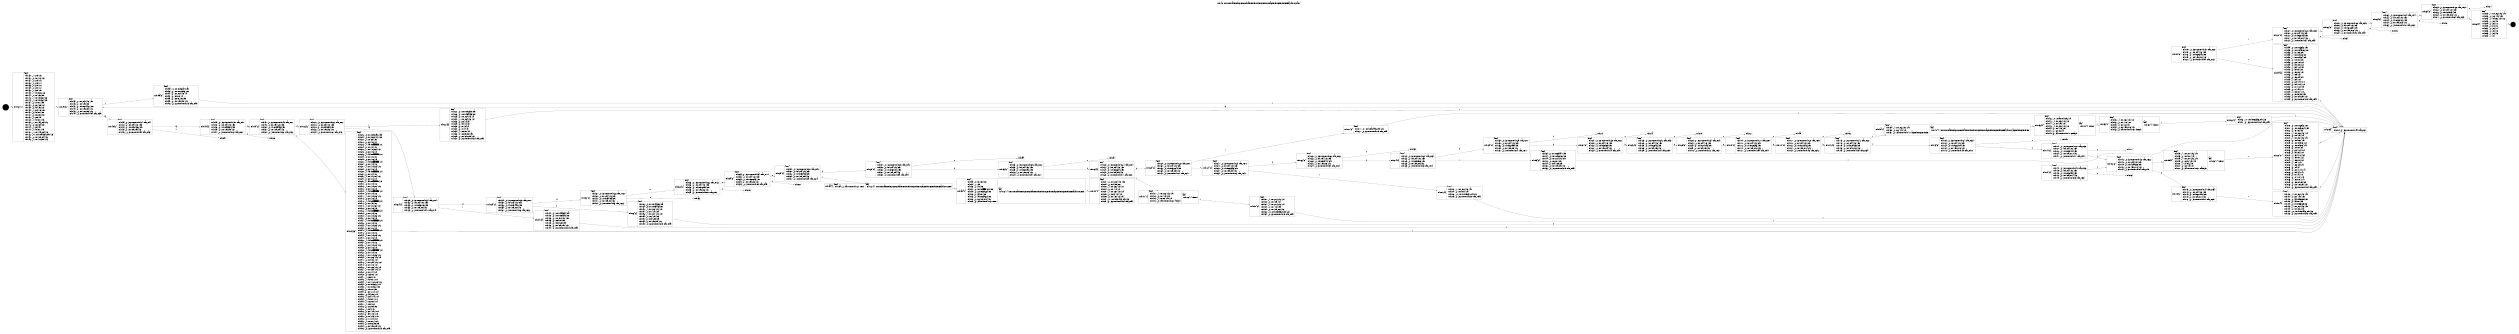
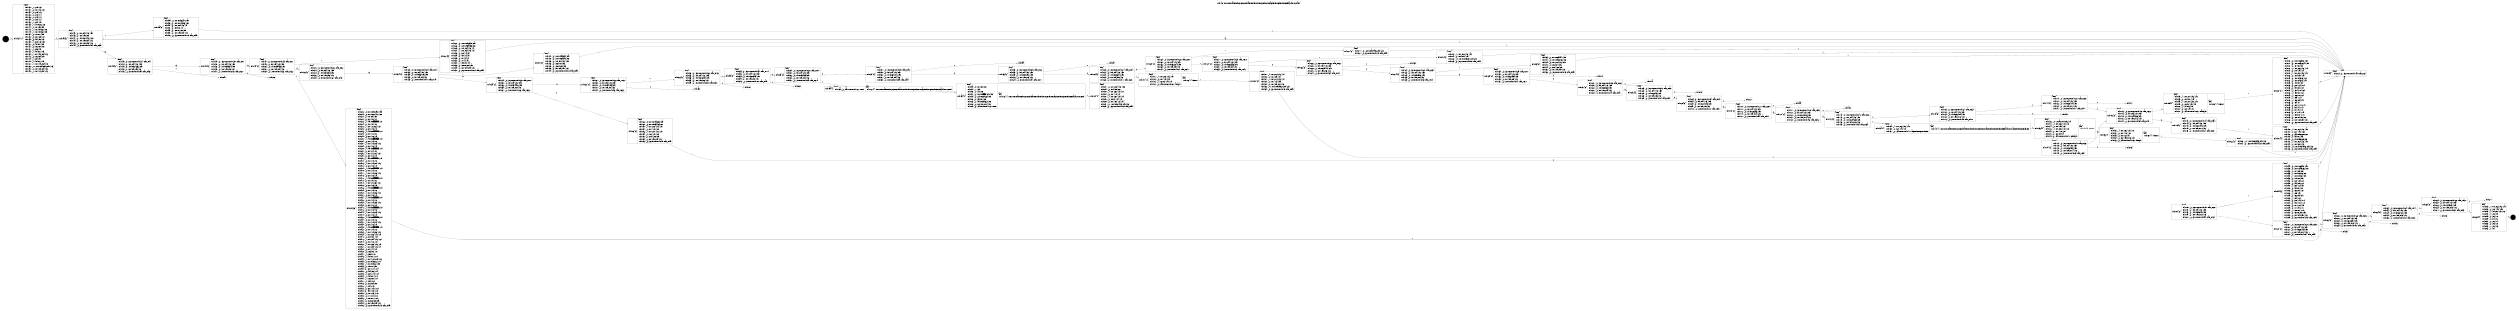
edge "0x401513 [28]" -> "0x401881 [53]": now "0x4014f7 [28]" -> "0x401881 [53]"
